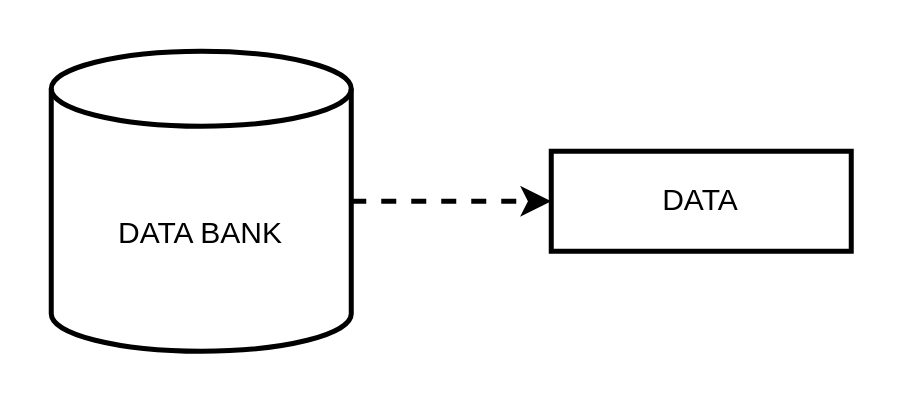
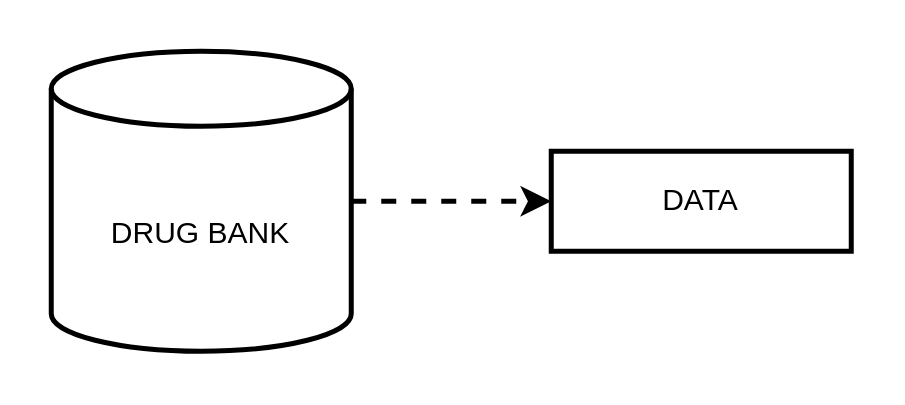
node "DATA BANK": label "DATA BANK" -> "DRUG BANK"
